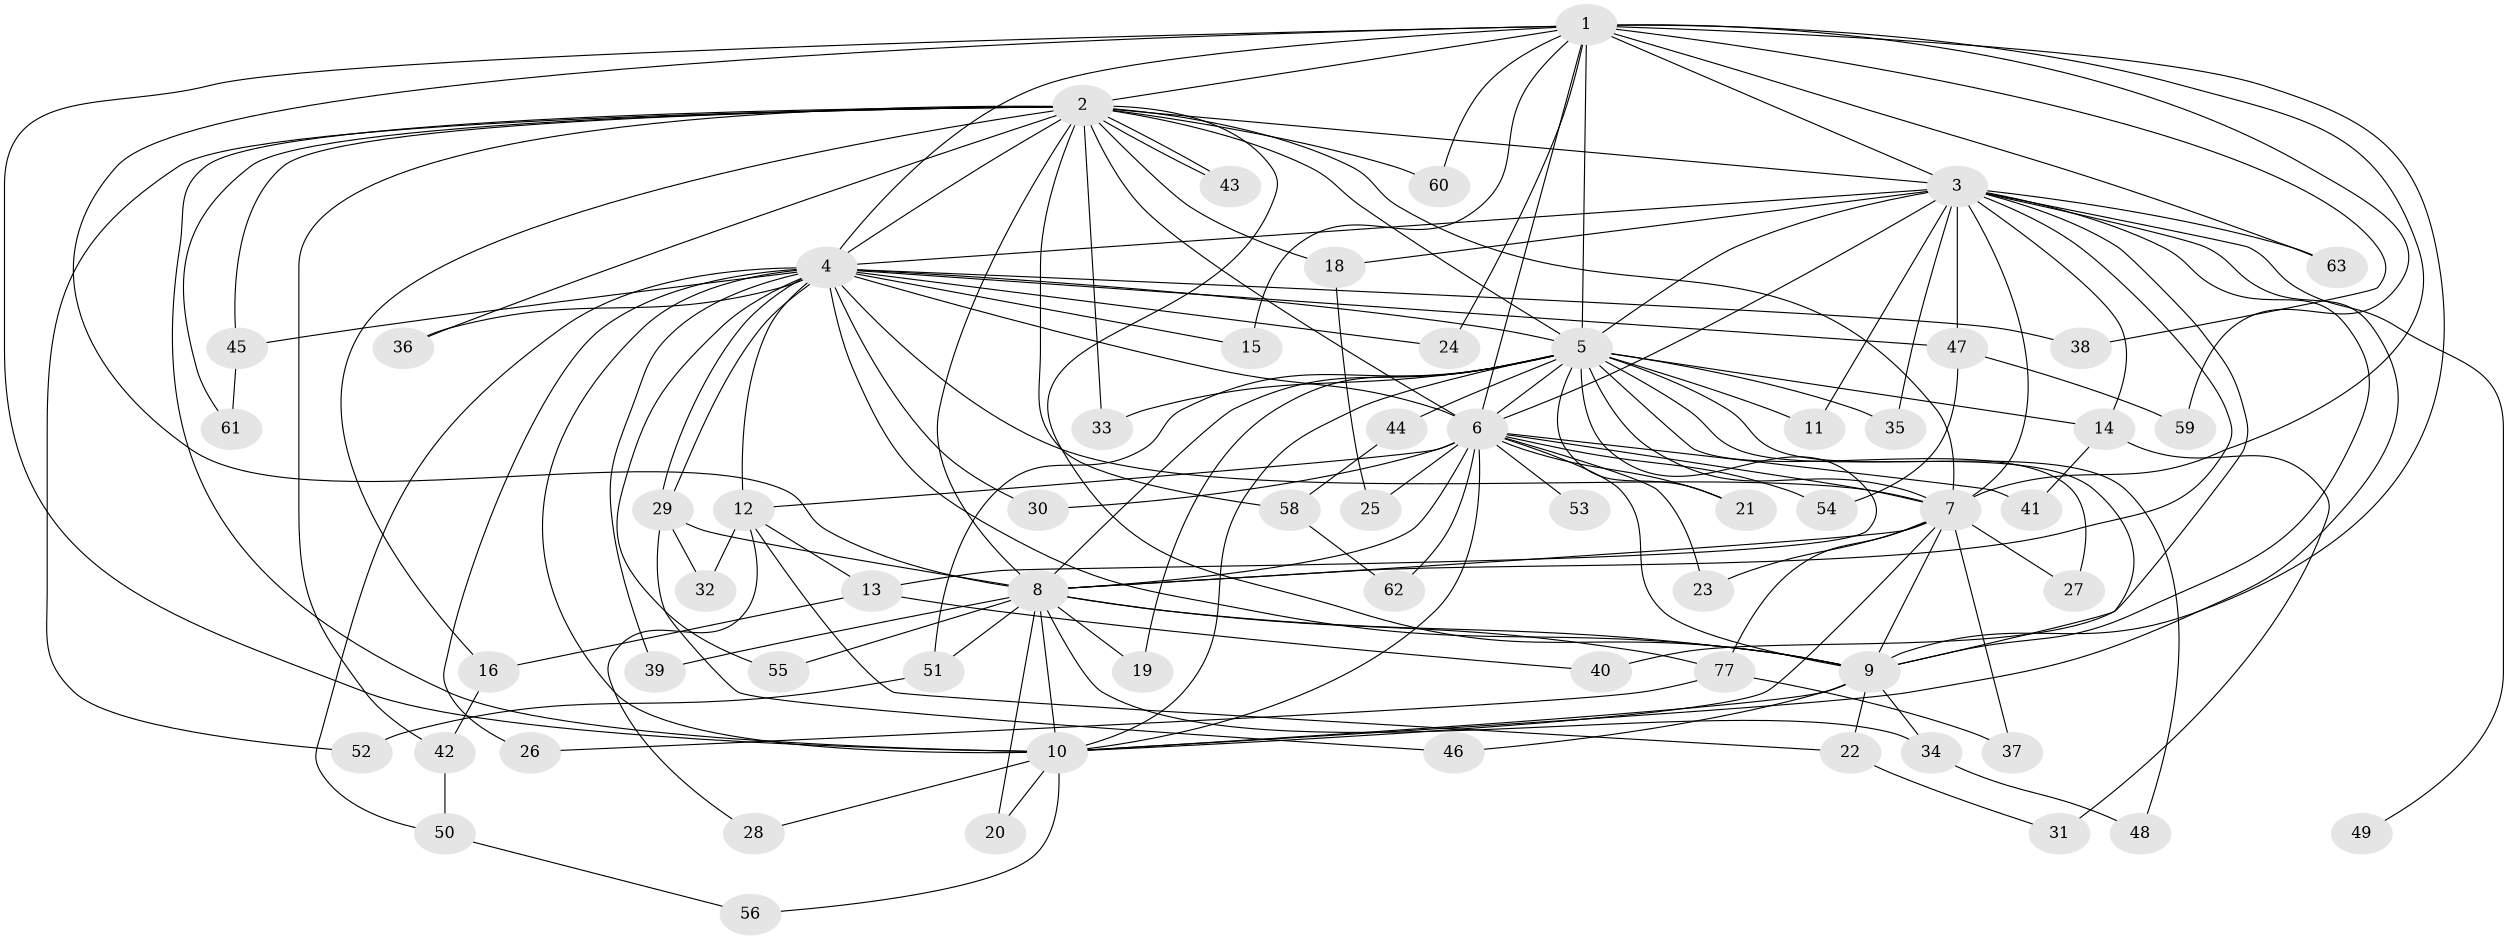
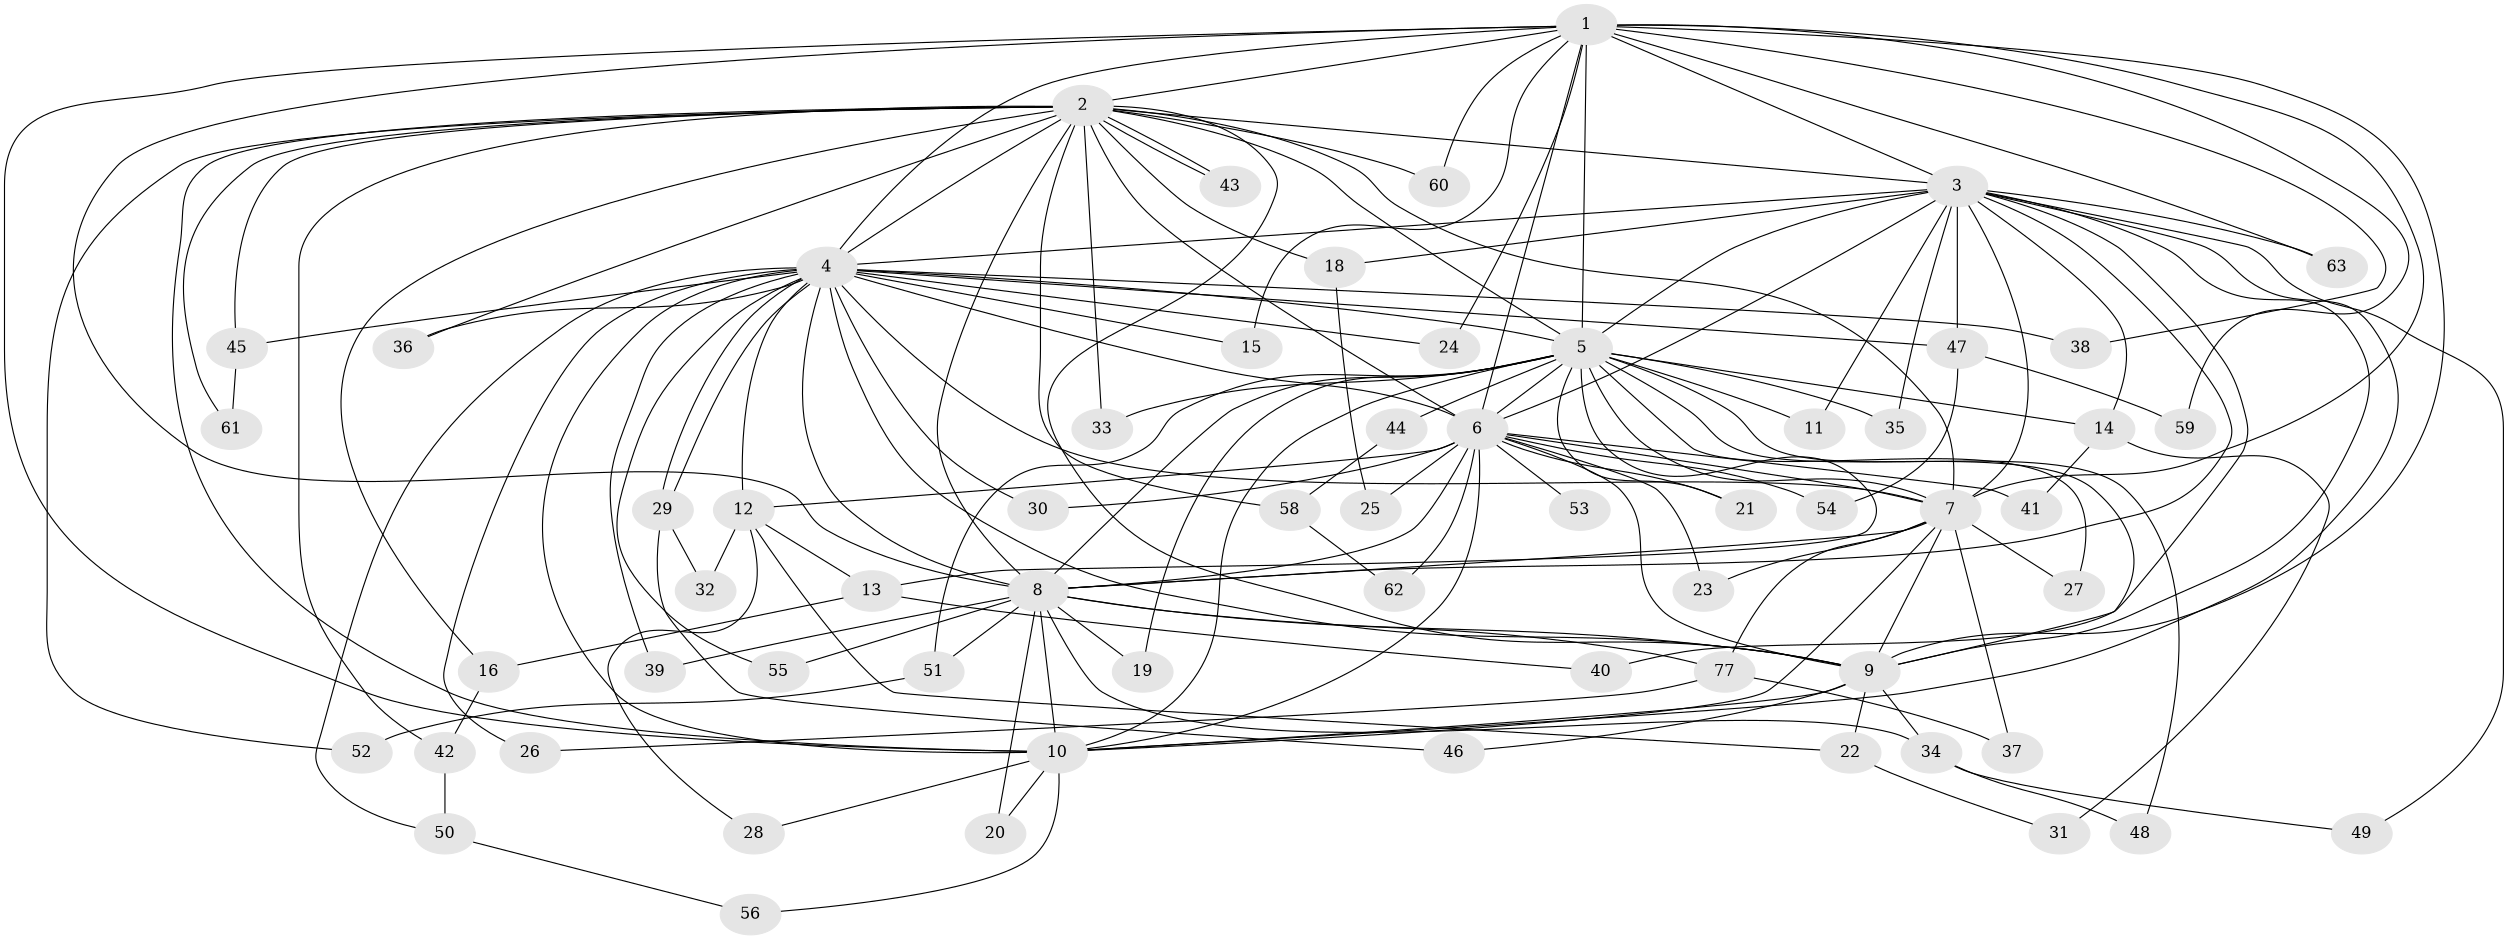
edge "29" -- "8": now "4" -- "8"
edge "34" -- "49": added
